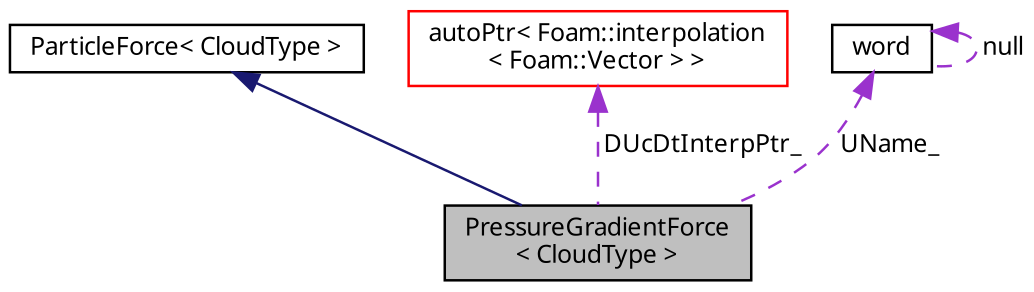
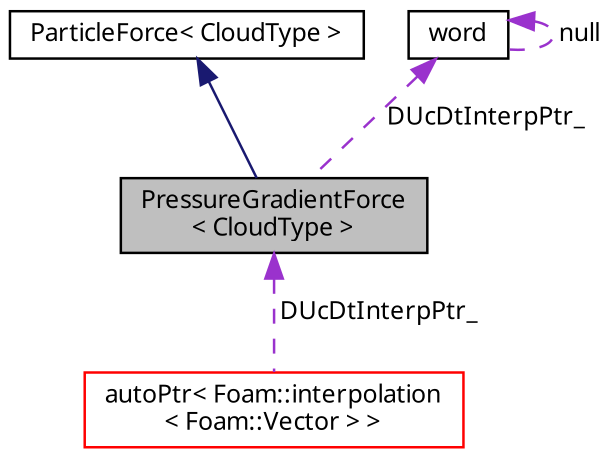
edge "PressureGradientForce < CloudType >" -> "word": label " UName_" -> " DUcDtInterpPtr_"
edge "PressureGradientForce < CloudType >" -> "autoPtr< Foam::interpolation < Foam::Vector > >": reversed
